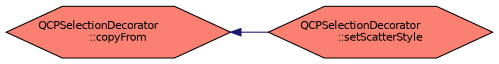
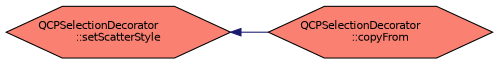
edge "QCPSelectionDecorator ::setScatterStyle" -> "QCPSelectionDecorator ::copyFrom": reversed
